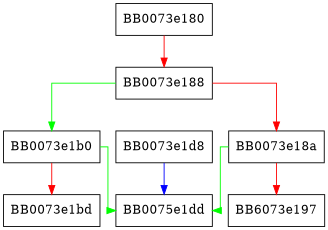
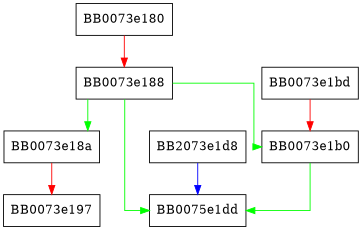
edge "BB0073e188" -> "BB0073e18a": color red -> green
node "BB0073e1d8": label "BB0073e1d8" -> "BB2073e1d8"
edge "BB0073e1b0" -> "BB0073e1bd": reversed
edge "BB0073e18a" -> "BB0075e1dd": now "BB0073e188" -> "BB0075e1dd"
node "BB6073e197": label "BB6073e197" -> "BB0073e197"
